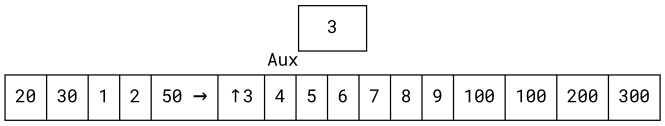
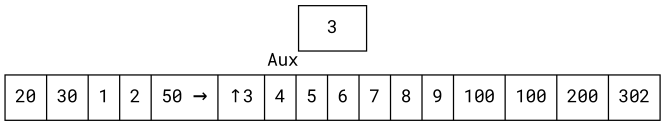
node "20": text "300" -> "302"
